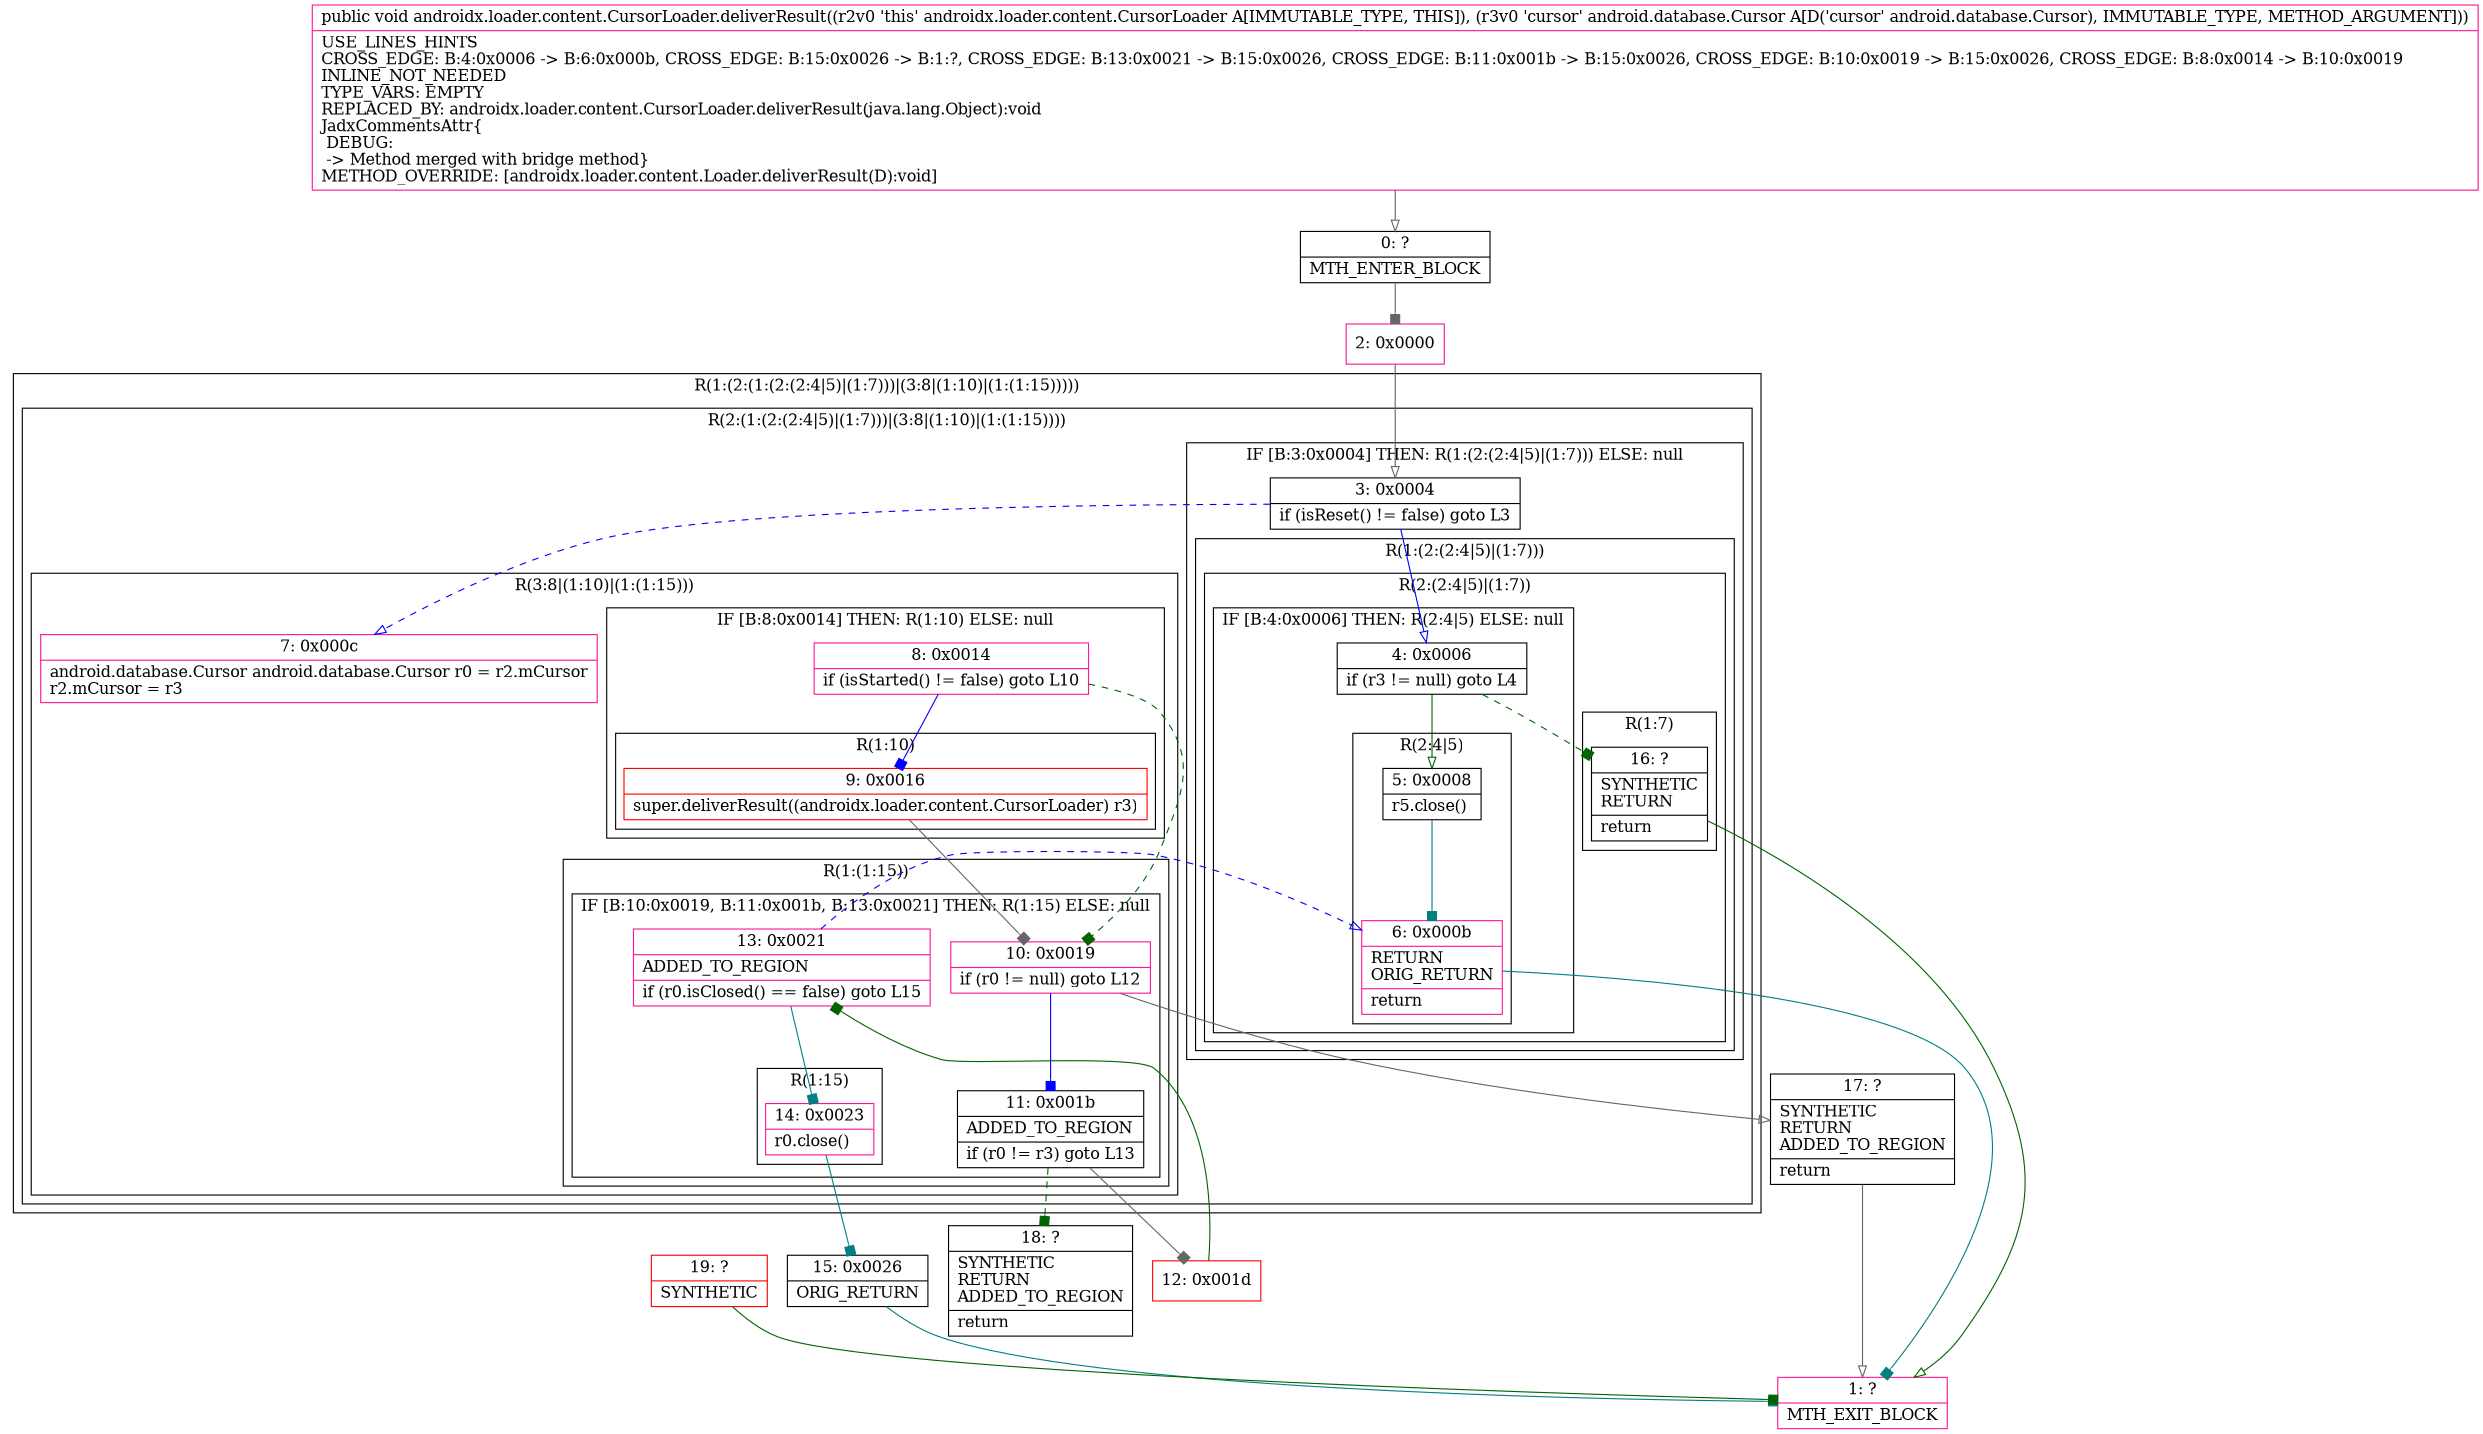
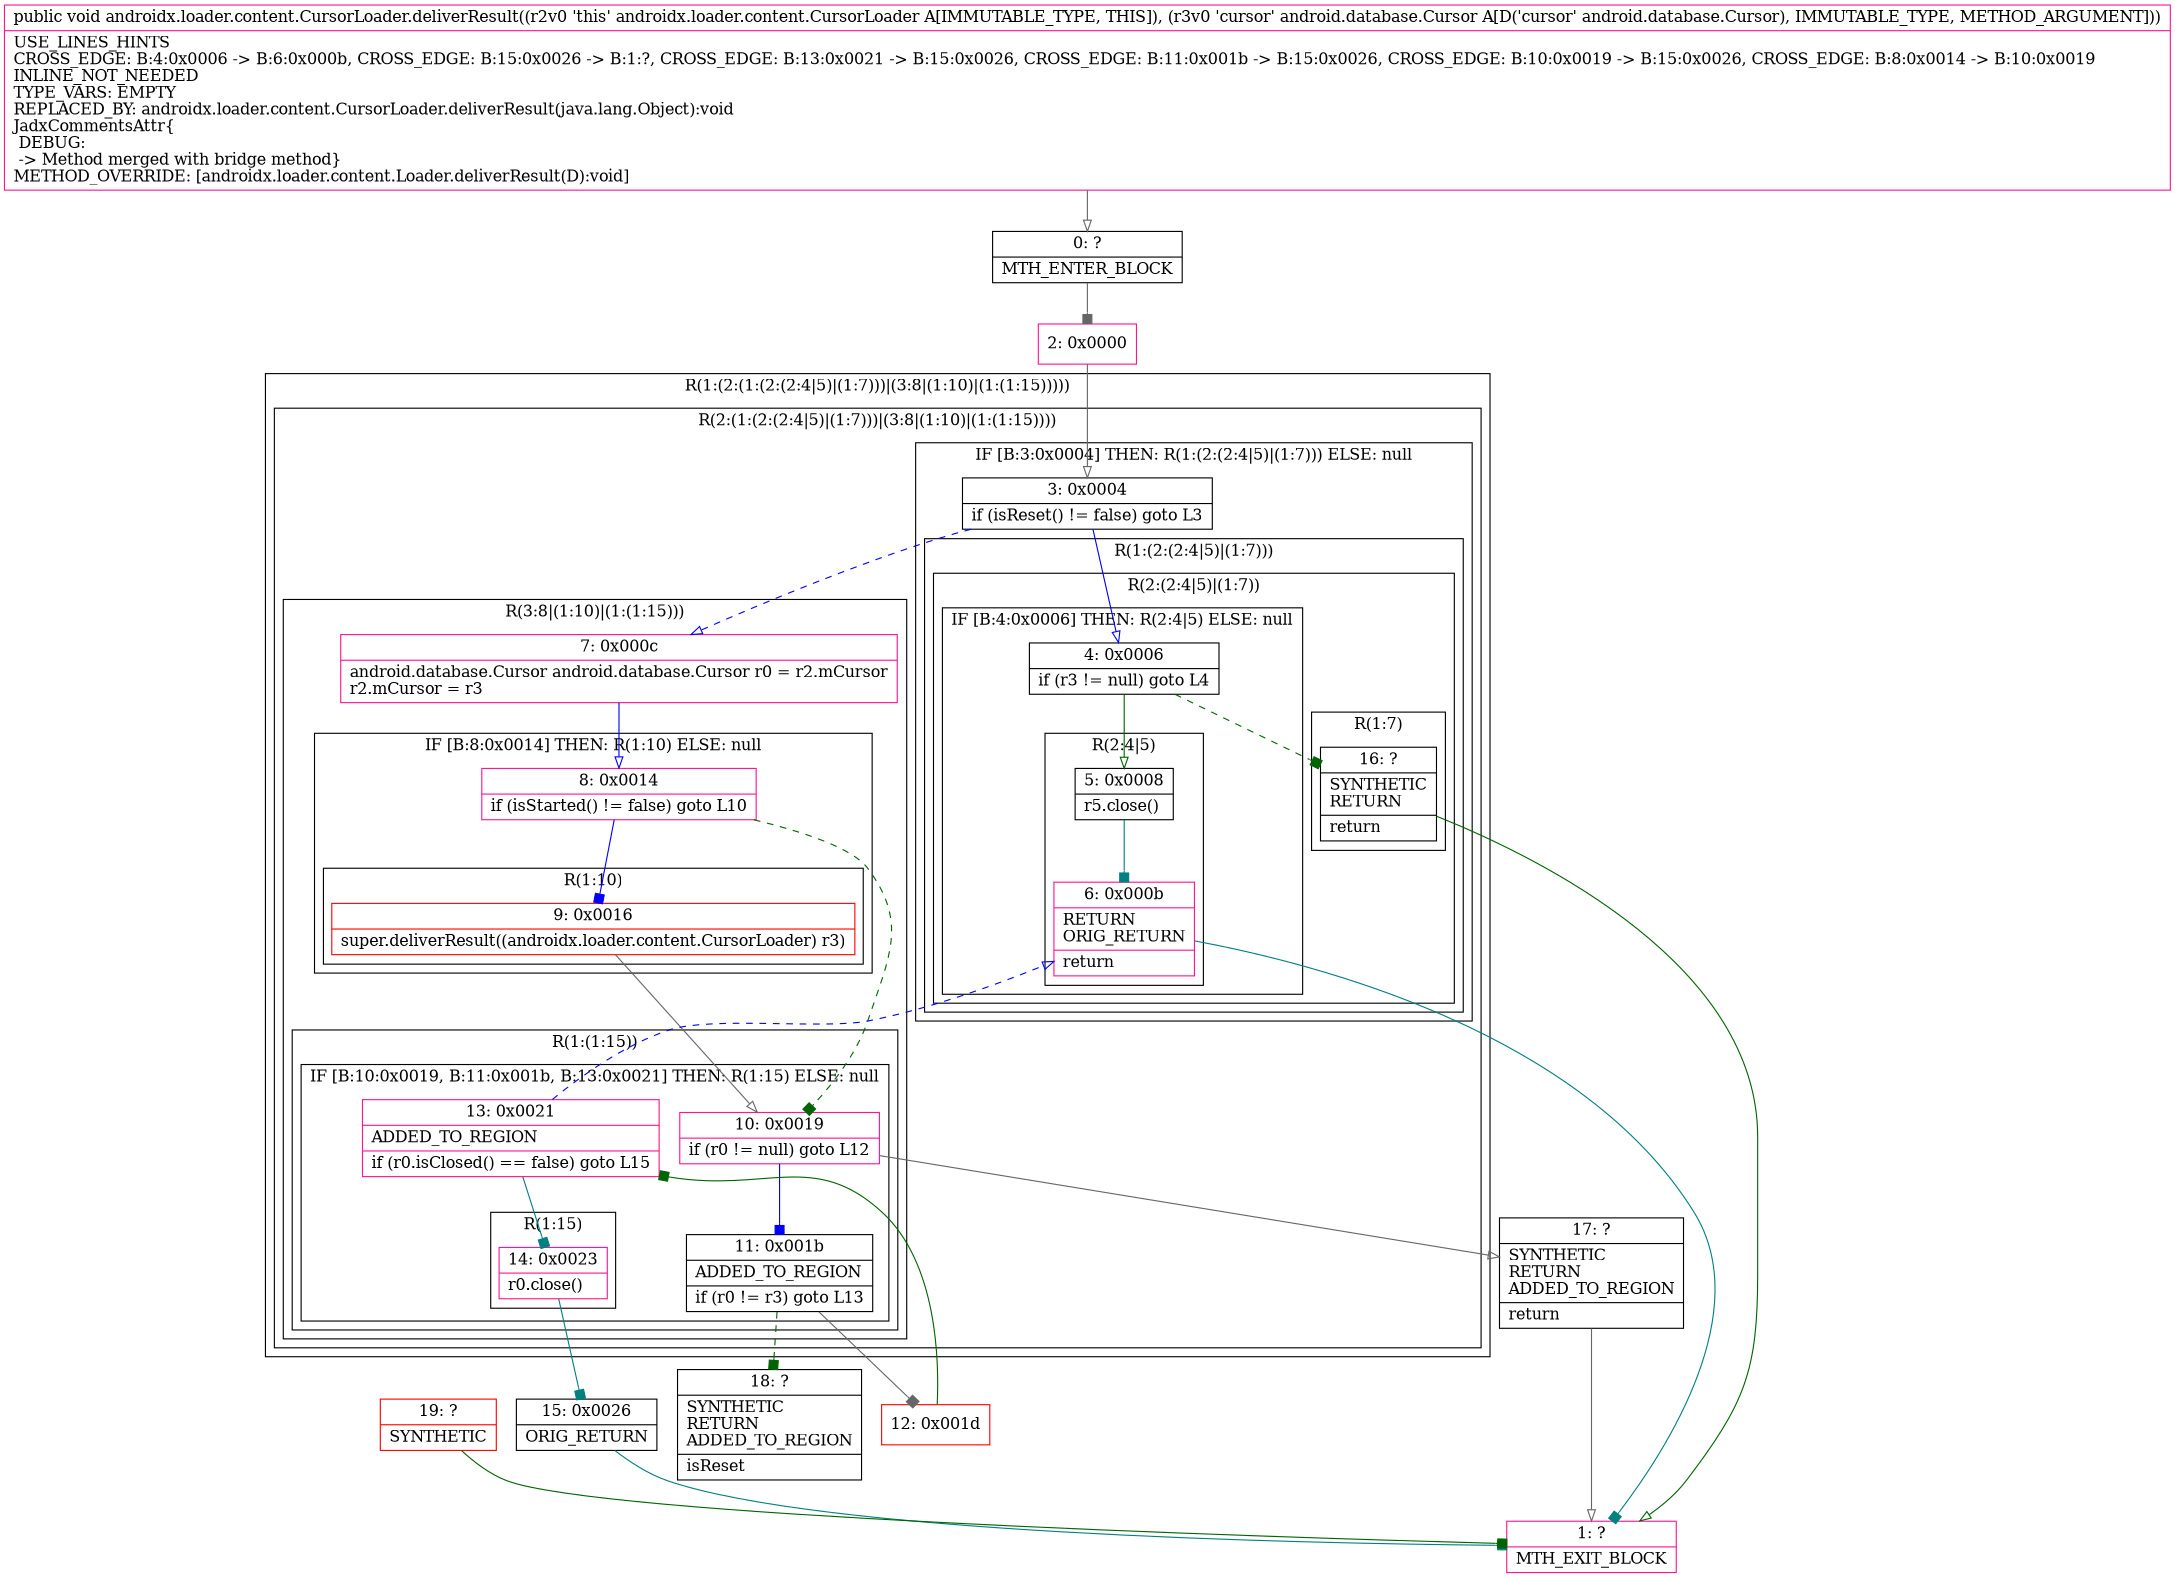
edge "7: 0x000c" -> "8: 0x0014": added
edge "9: 0x0016" -> "10: 0x0019": arrowhead box -> onormal
node "18: ?": text "return" -> "isReset"
